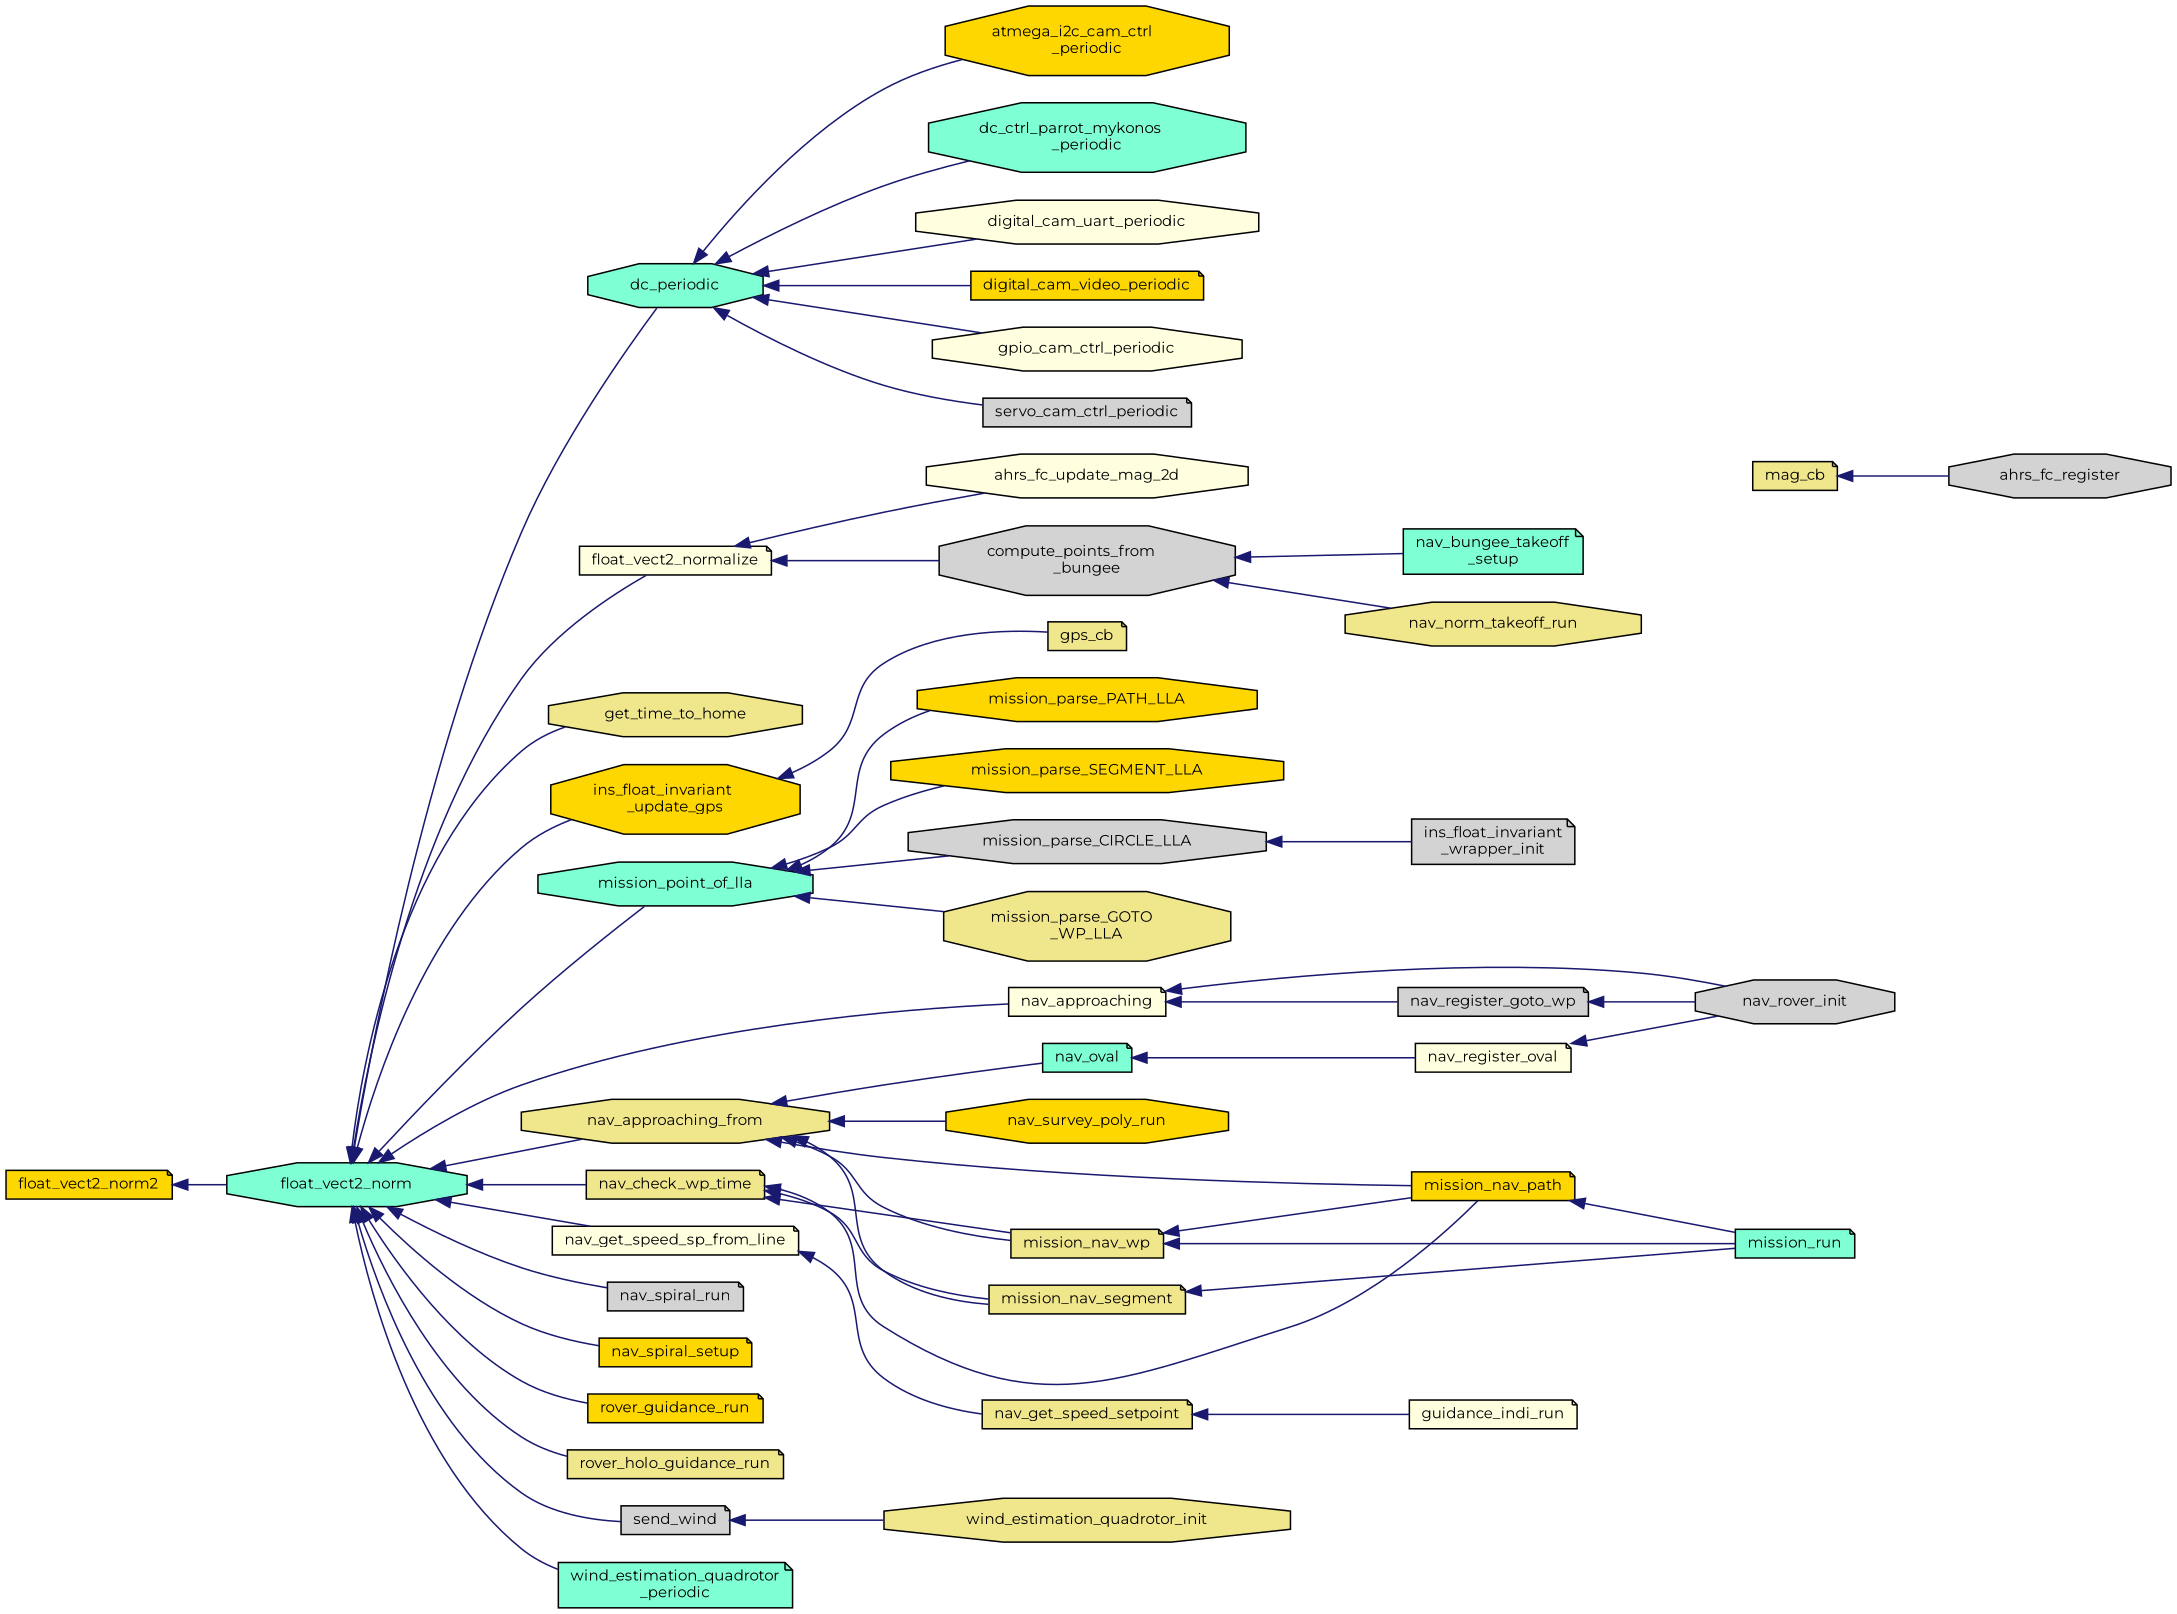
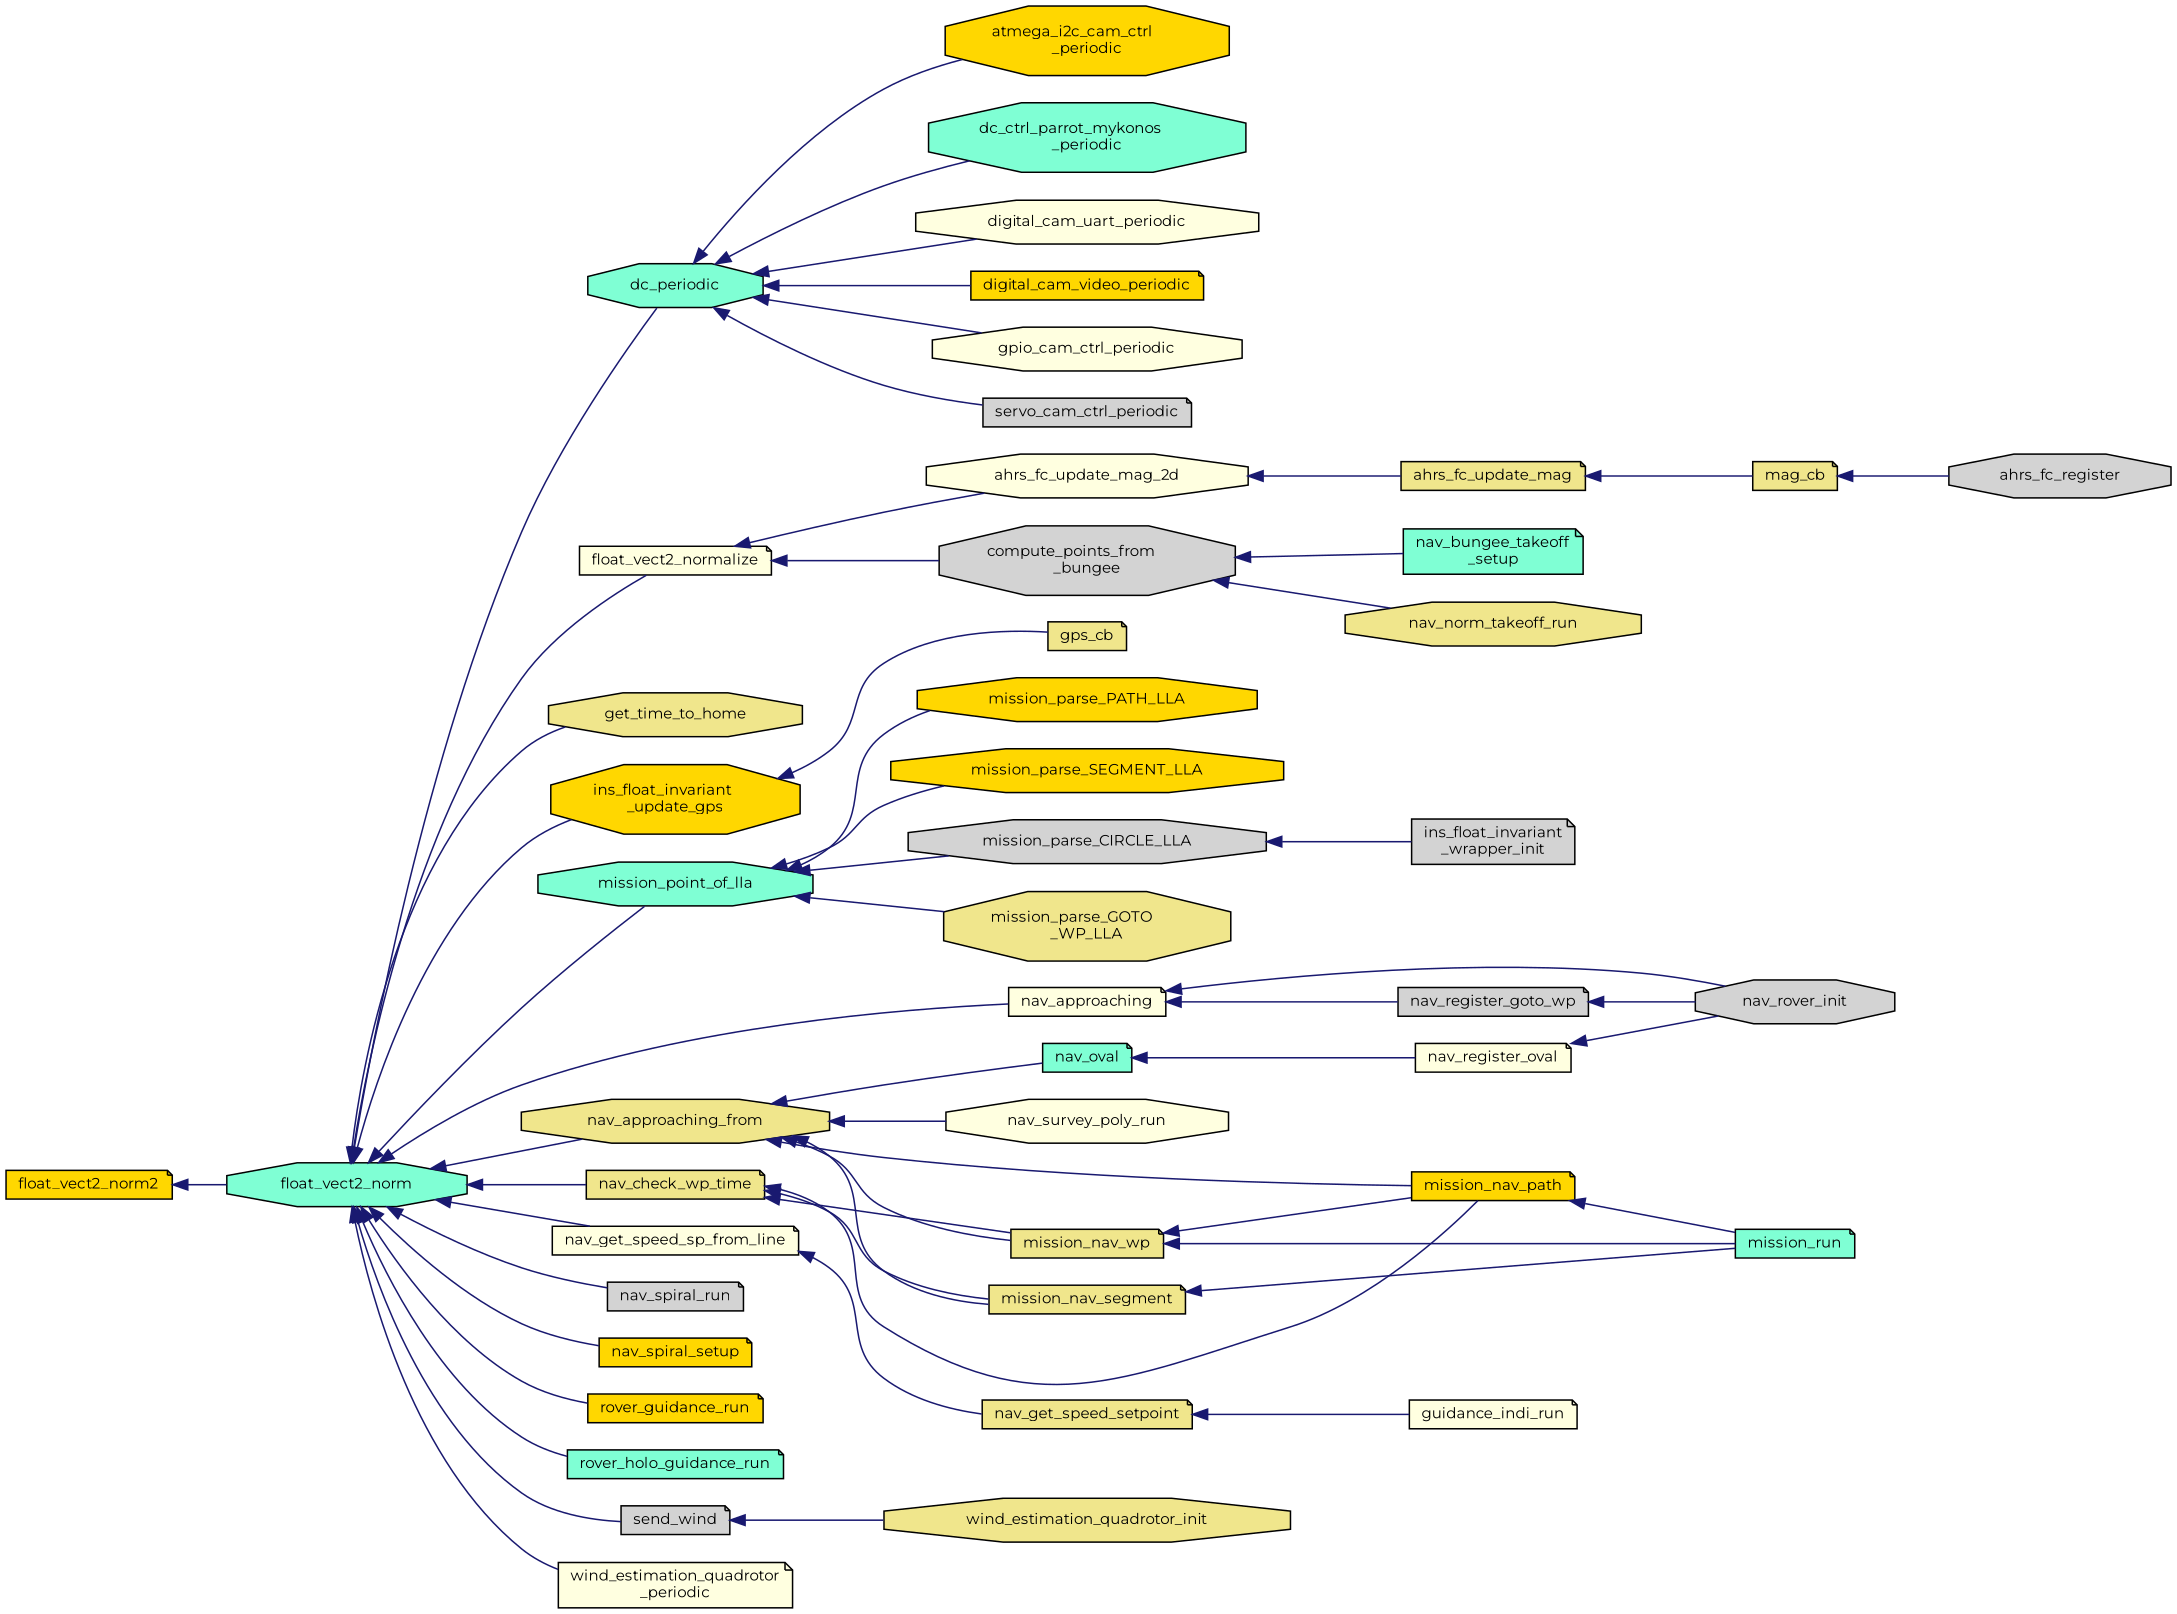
node "ahrs_fc_update_mag": added
node "nav_survey_poly_run": fillcolor gold -> lightyellow
node "rover_holo_guidance_run": fillcolor khaki -> aquamarine
node "wind_estimation_quadrotor _periodic": fillcolor aquamarine -> lightyellow
